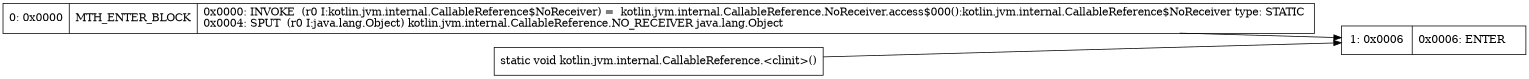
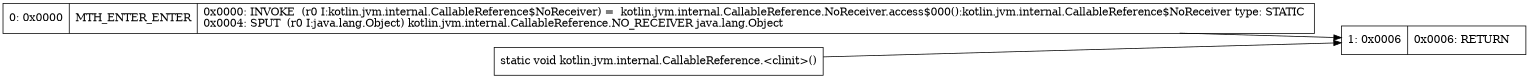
node "0: 0x0000": text "MTH_ENTER_BLOCK" -> "MTH_ENTER_ENTER"
node "1: 0x0006": text "0x0006: ENTER" -> "0x0006: RETURN"
